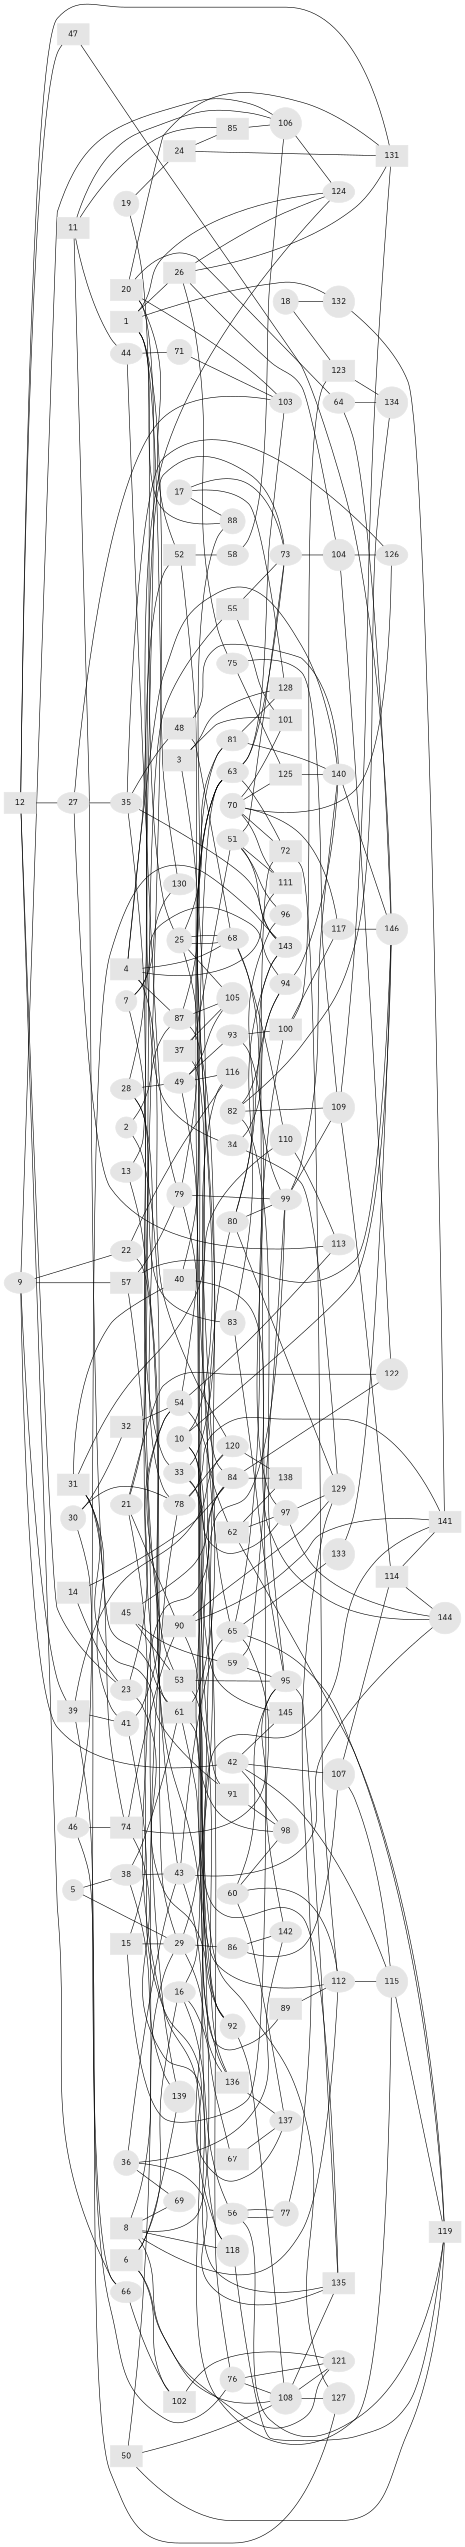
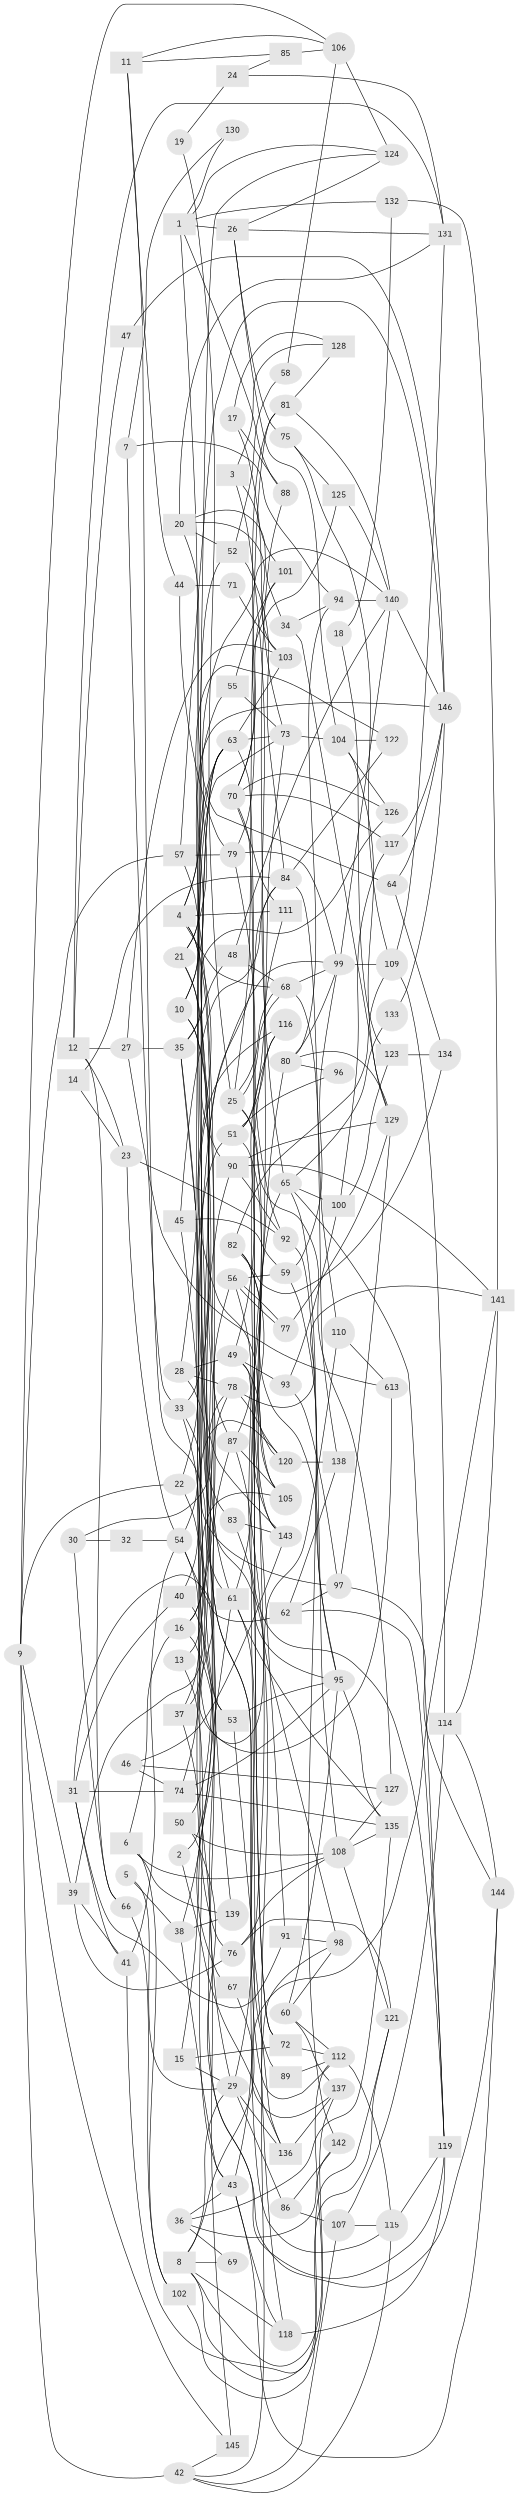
edge "104" -- "129": added
node "113": label "113" -> "613"
edge "59" -- "56": added
edge "9" -- "145": added
